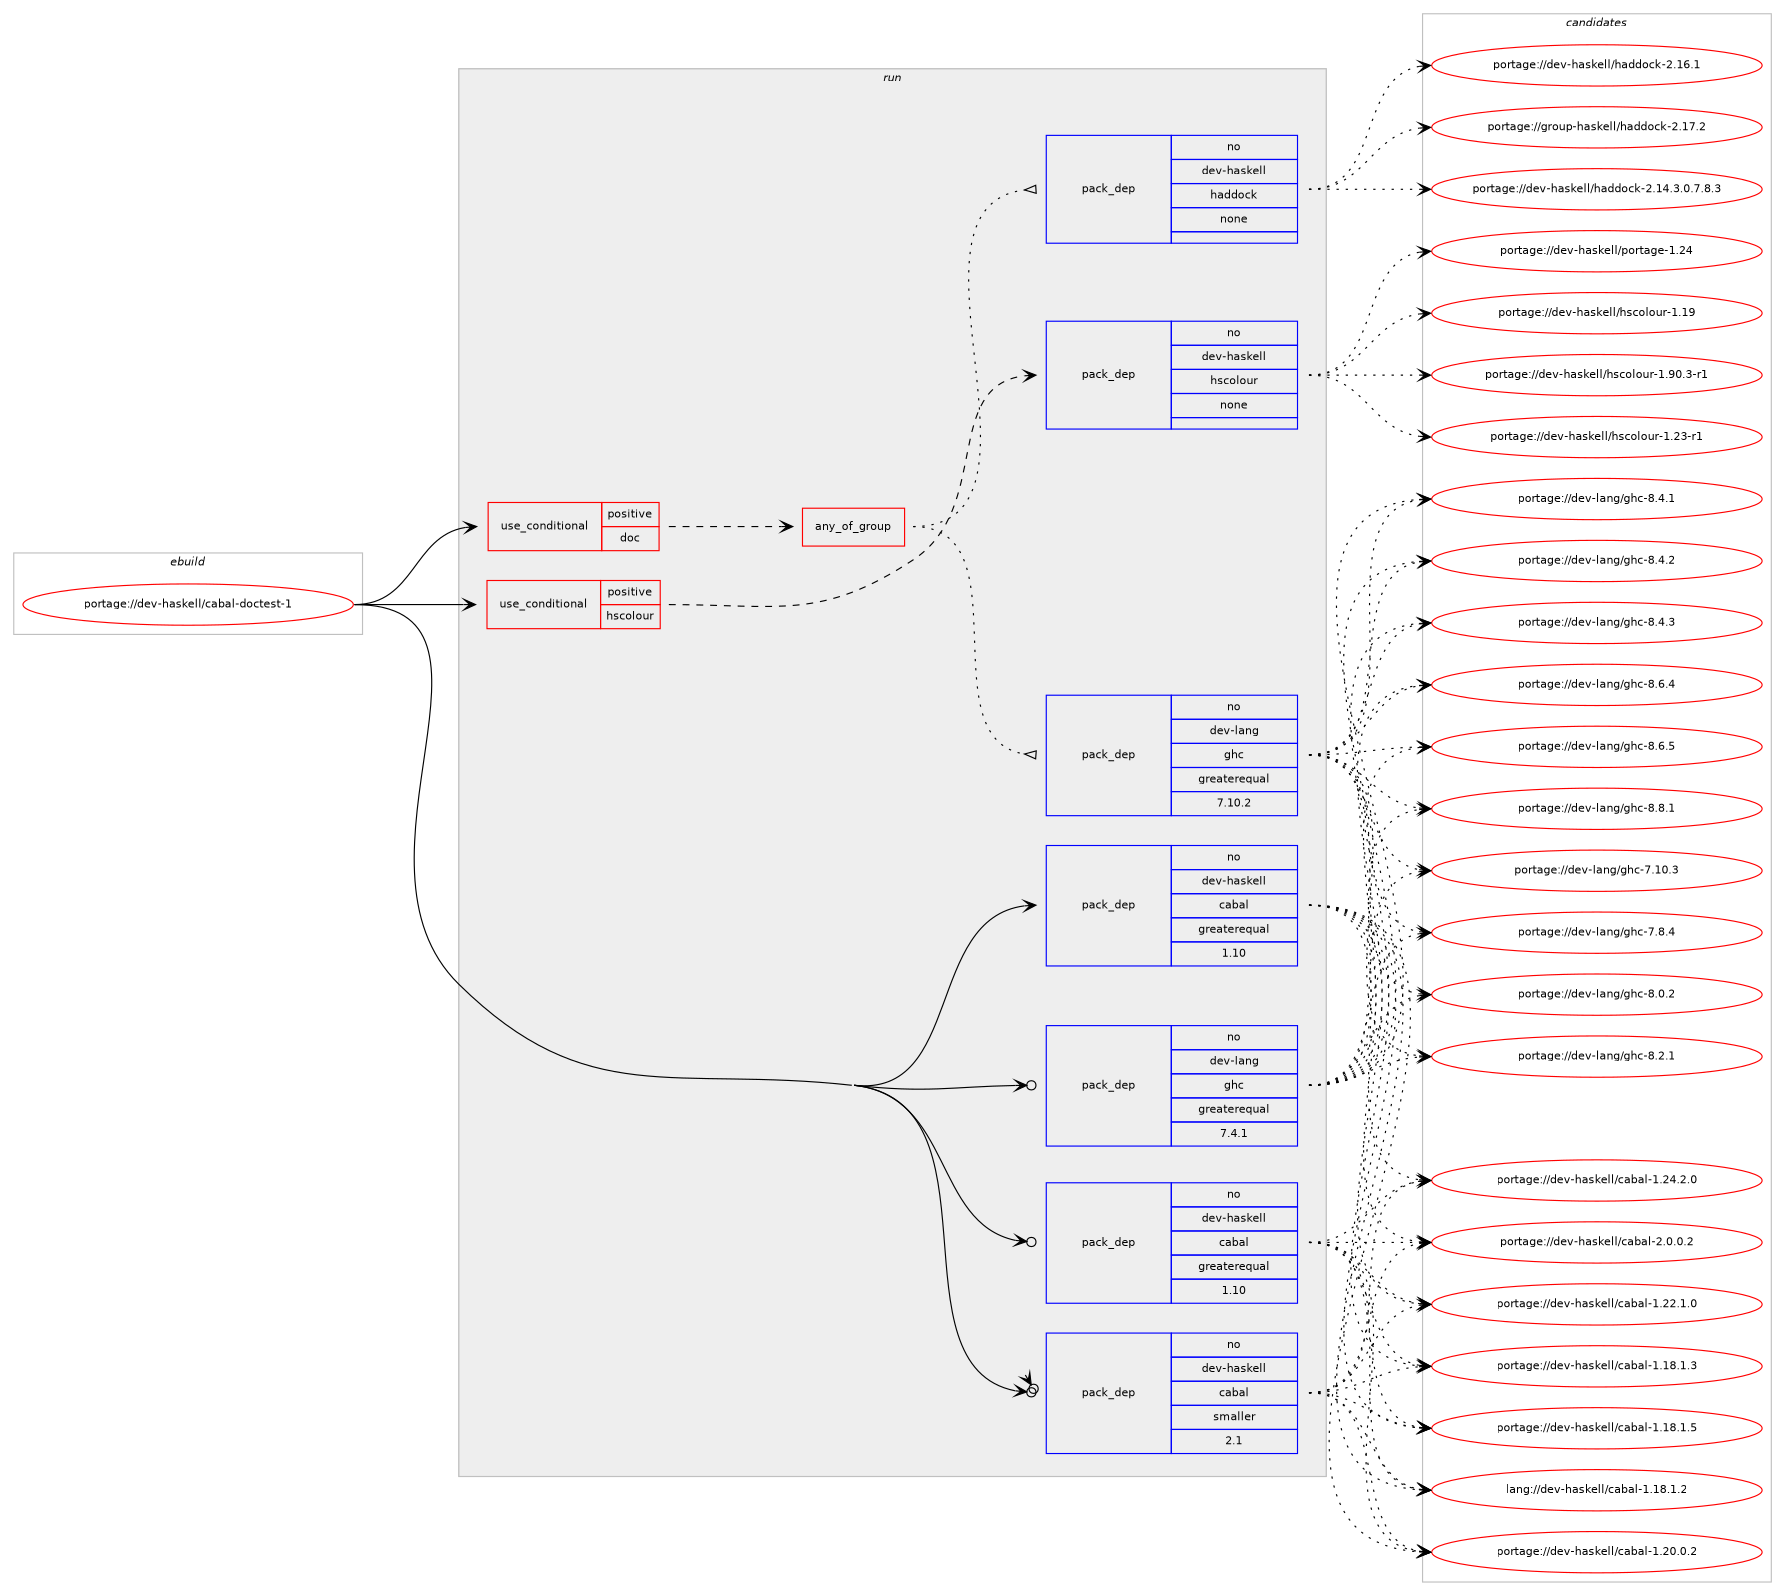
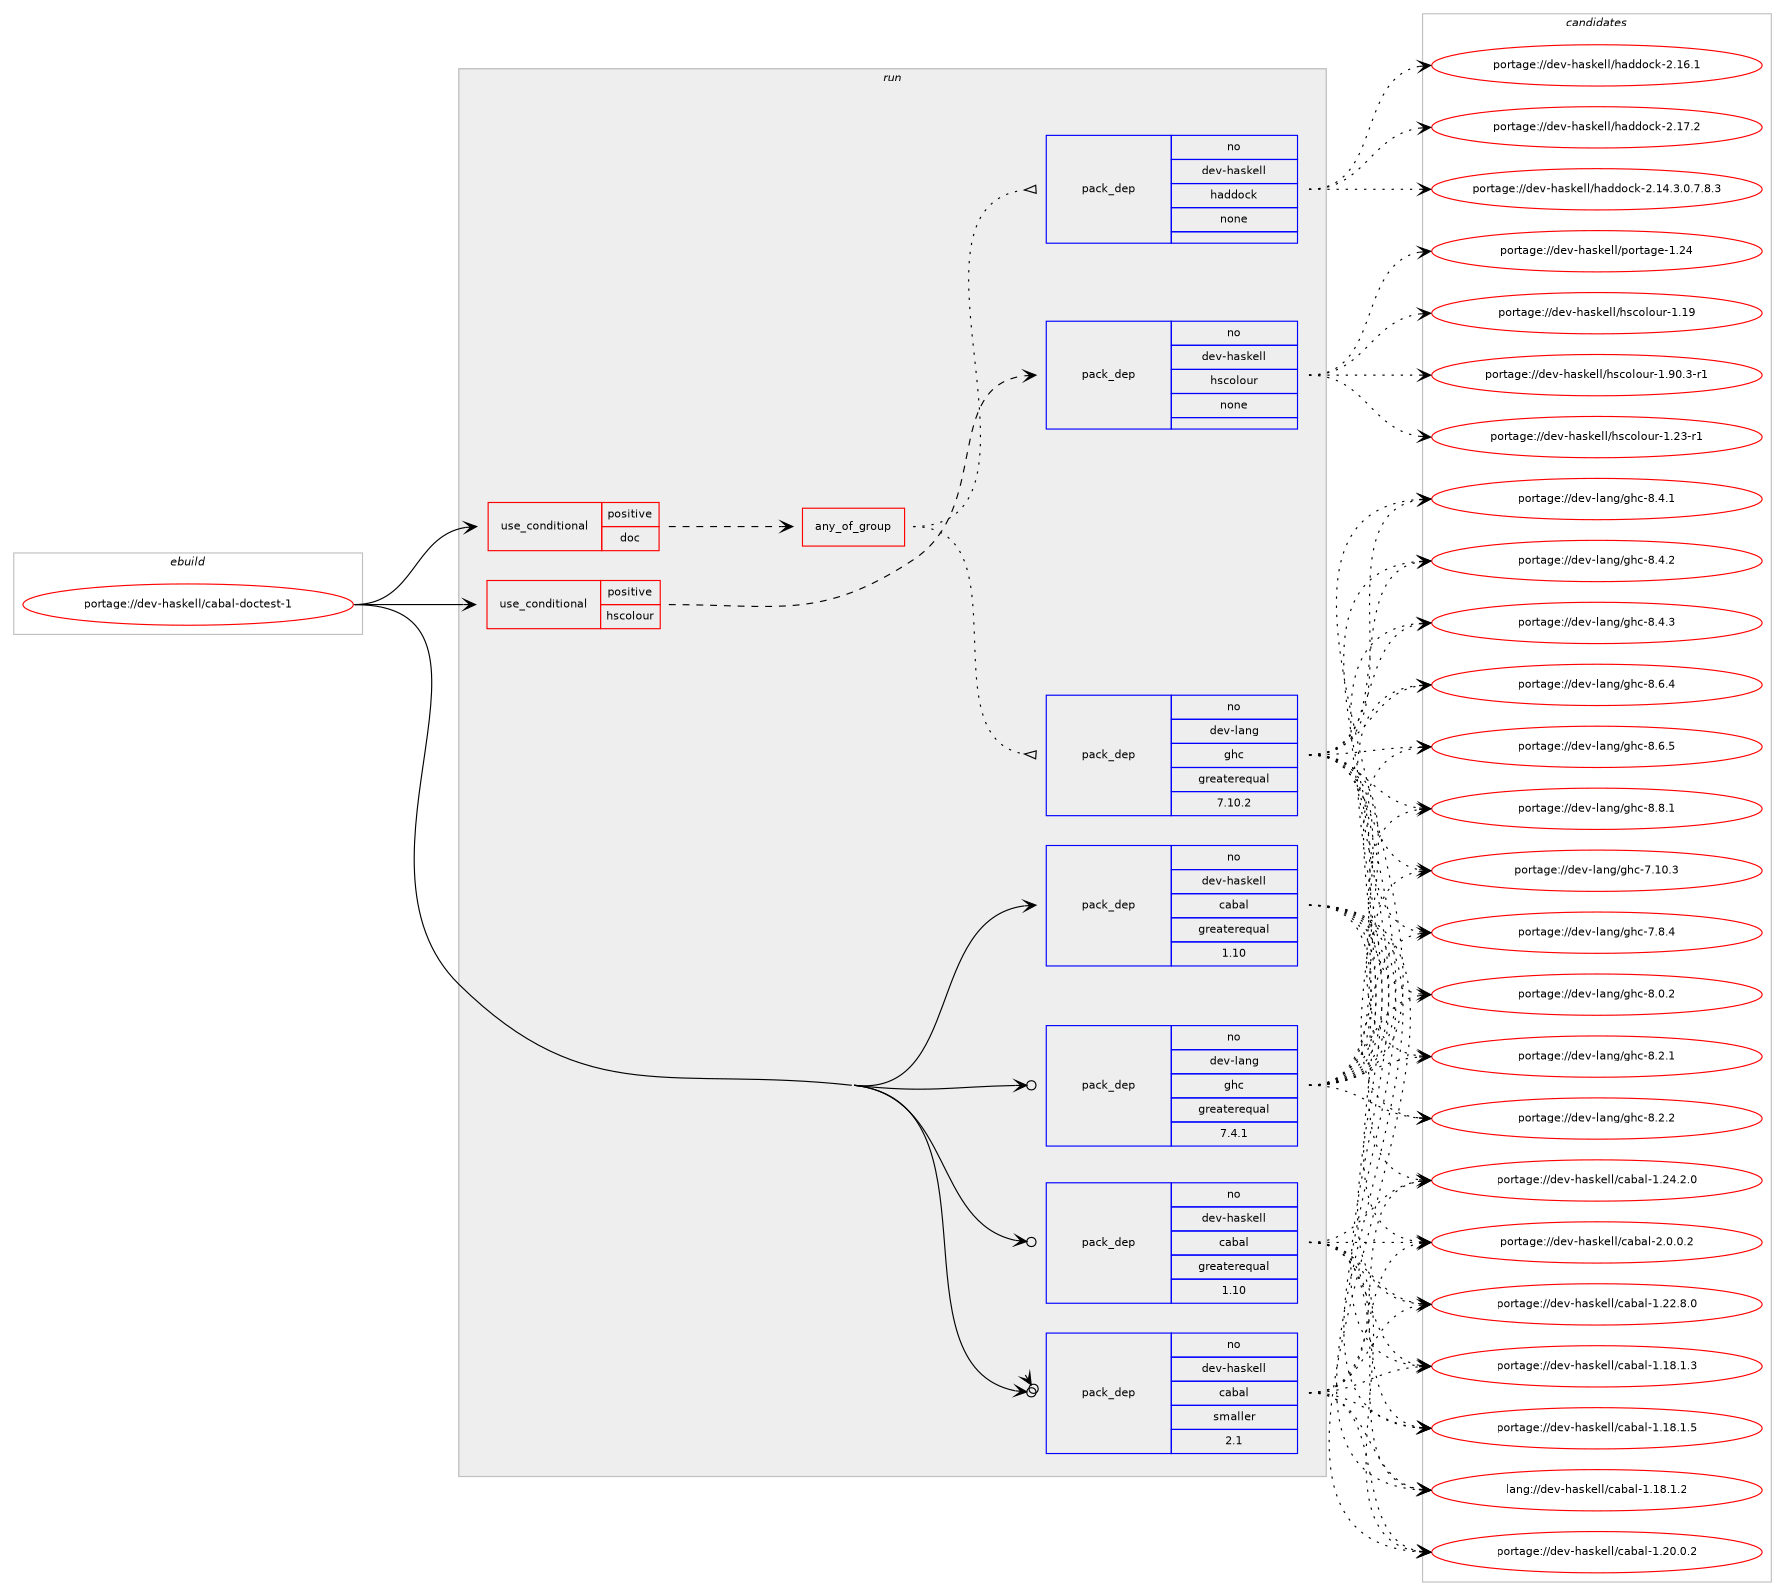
node "portage://group-haskell/haddock-2.17.2": label "portage://group-haskell/haddock-2.17.2" -> "portage://dev-haskell/haddock-2.17.2"
node "portage://dev-lang/ghc-8.2.2": added
node "portage://dev-haskell/cabal-1.22.1.0": label "portage://dev-haskell/cabal-1.22.1.0" -> "portage://dev-haskell/cabal-1.22.8.0"
